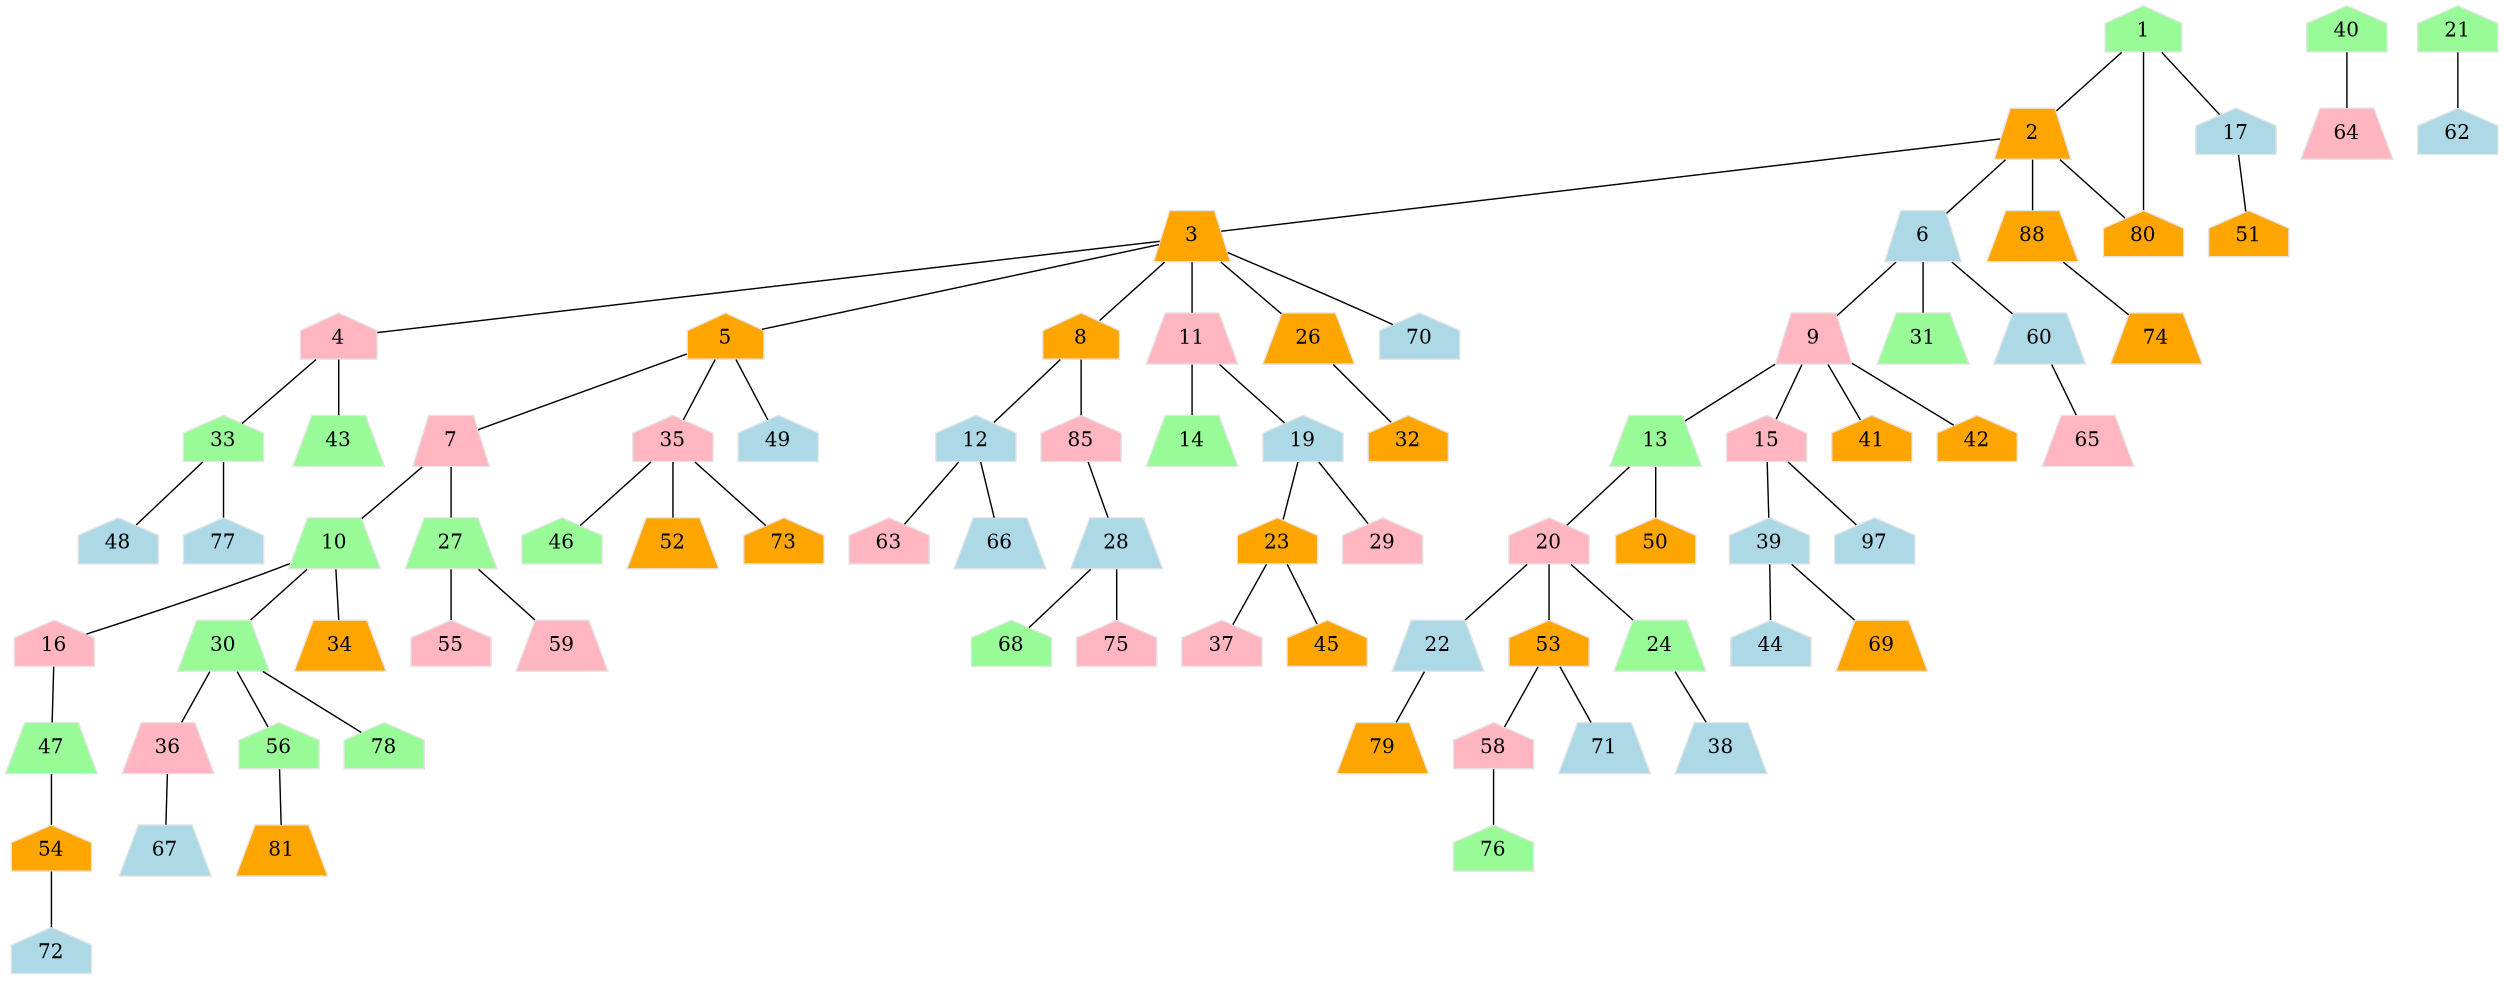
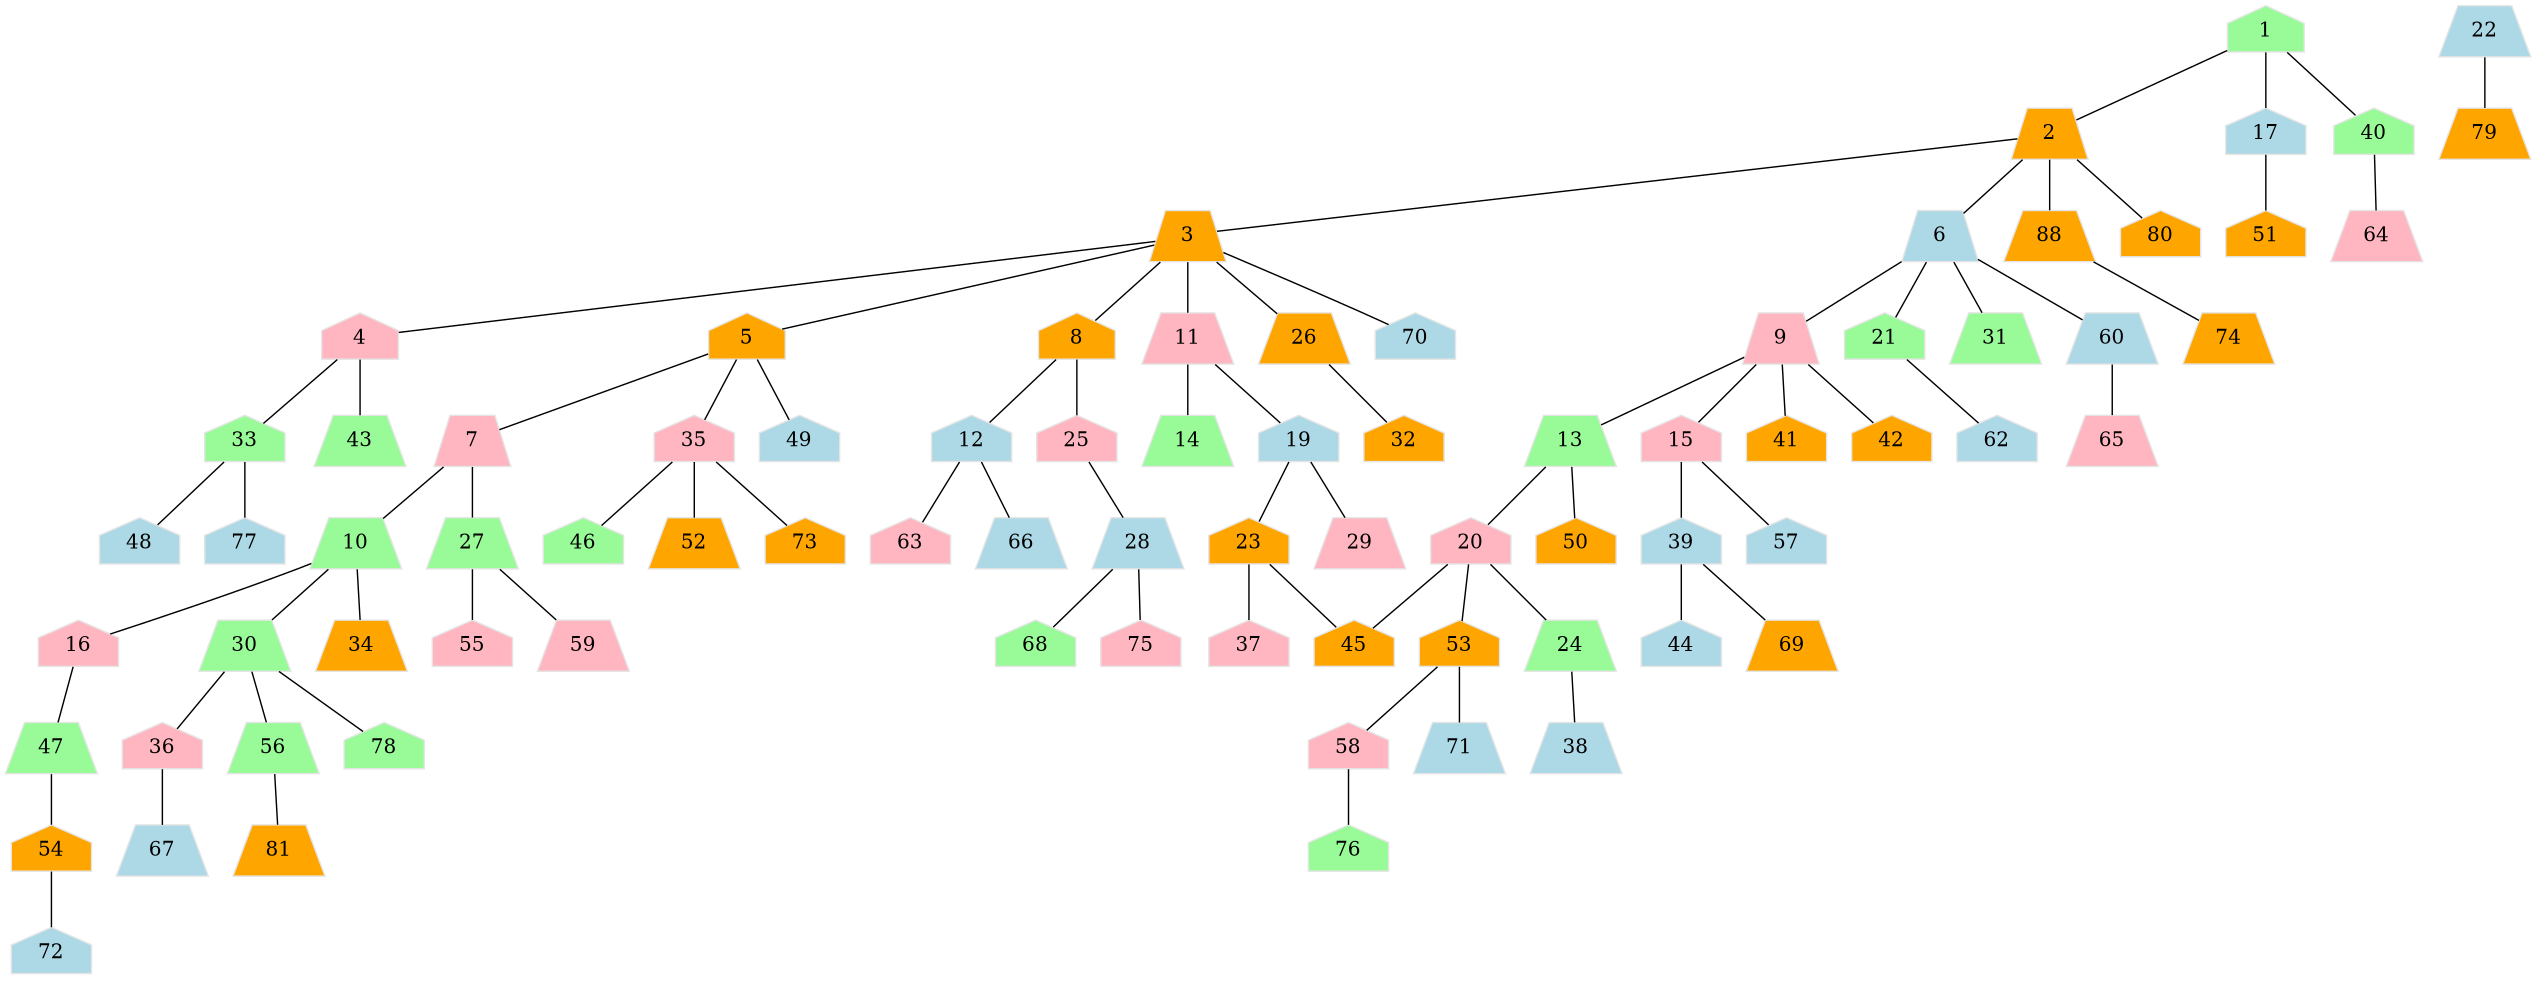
edge "1" -- "80": now "1" -- "40"
edge "6" -- "21": added
node "85": label "85" -> "25"
node "29": shape house -> trapezium
node "97": label "97" -> "57"
edge "20" -- "22": now "20" -- "45"
node "36": shape trapezium -> house
node "56": shape house -> trapezium
